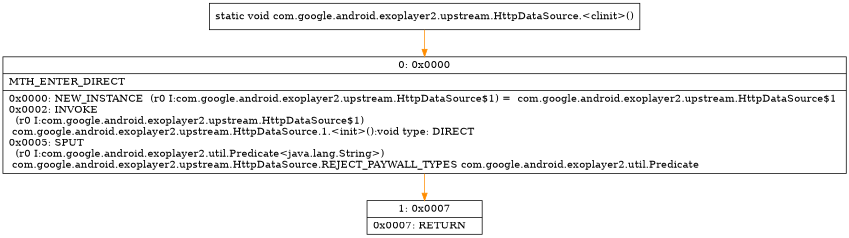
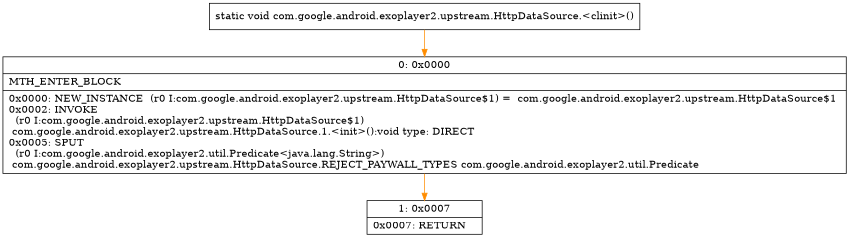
node "0: 0x0000": text "MTH_ENTER_DIRECT" -> "MTH_ENTER_BLOCK"
